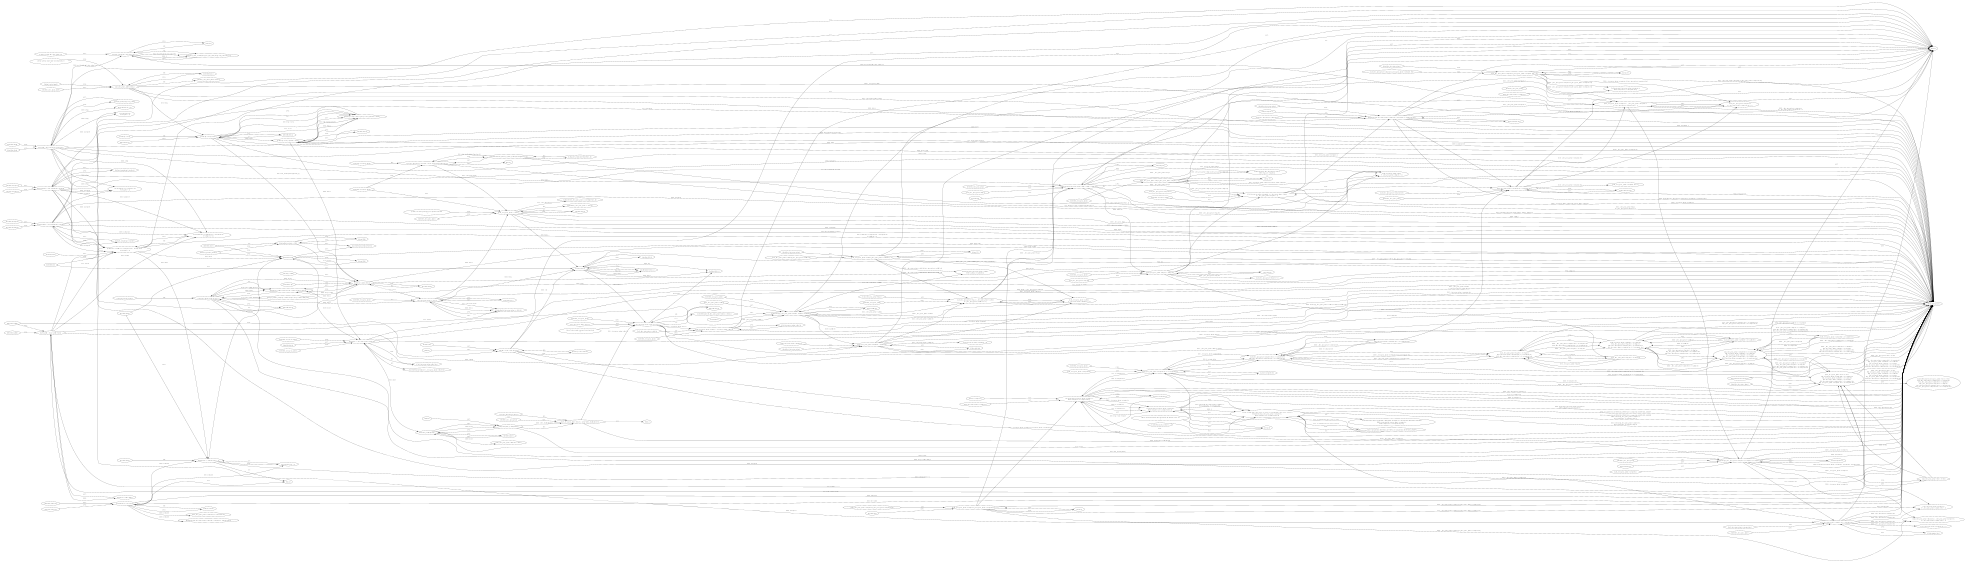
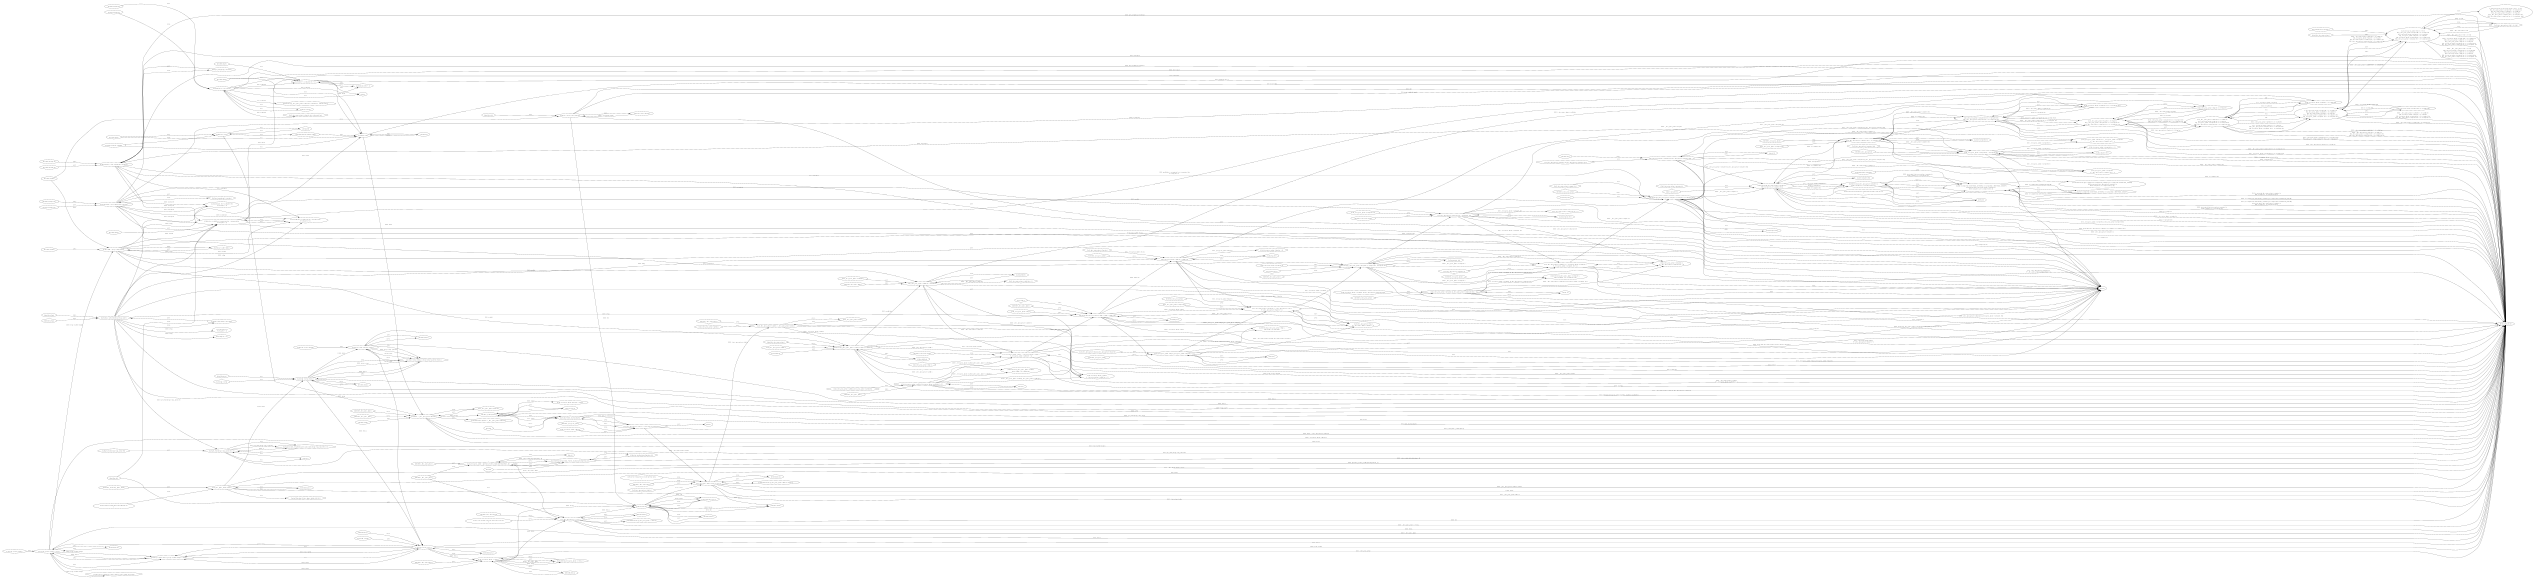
node "(Literal,if(_tmx_ptran_table==NULL))": label "(Literal,if(_tmx_ptran_table==NULL))" -> "(ControlStructure,if(_tmx_ptran_table==NULL))"
node "(Call,get_route_type())": removed
node "(Identifier,_tmx_ptran_table)": label "(Identifier,_tmx_ptran_table)" -> "(Identifier,_memcmp_ptran_table)"
node "(Call,vbranch.len + 4)": label "(Call,vbranch.len + 4)" -> "(Call,sftag.len + 4)"
edge "(Call,scseqmet = get_cseq(msg)->method)" -> "(Call,scseqmet.len tt+ sftag.len + 4)": removed, label "DDG: scseqmet"
node "(Call,parse_malloc(sizeof(pretran_t)))": label "(Call,parse_malloc(sizeof(pretran_t)))" -> "(Call,shm_malloc(sizeof(pretran_t)))"
edge "(Call,msg->cseq==NULL)" -> "(Call,msg->callid==NULL)": label "DDG: shm_malloc(sizeof(pretran_t))" -> "DDG: NULL"
node "(Call,memset(_tmx_proc_ptran, 0, sizeof(pretran_t)))": removed
node "(Identifier,if(_tmx_proc_ptran == NULL))": label "(Identifier,if(_tmx_proc_ptran == NULL))" -> "(ControlStructure,if(_tmx_proc_ptran == NULL))"
node "(MethodReturn,dsize = 256)": label "(MethodReturn,dsize = 256)" -> "(Call,dsize = 256)"
edge "(Call,dsize<256)" -> "(ControlStructure,if(dsize<256))": reversed
edge "(Call,_tmx_proc_ptran->ftag.len)" -> "(Call,_tmx_proc_ptran->ftag.len = sftag.len)": label "AST: " -> "DDG: _tmx_ptran_table==NULL"
edge "(Call,_tmx_proc_ptran->cseqnum.len != it->cseqnum.len)" -> "(Call,_tmx_proc_ptran->cseqnum.len = scseqnum.len)": reversed
node "(Call,msg->cseq->parsed)": added
edge "1000341" -> "(Call,vbr = msg->via1->branch)": now "1000341" -> "(ControlStructure,(pretran_t*)shm_malloc(sizeof(pretran_t)))"
edge "(Call,msg->via1->branch)" -> "(Call,vbr = msg->via1->branch)": label "AST: " -> "DDG: _tmx_ptran_table"
node "(Call,_tmx_proc_ptran->ftag.s[_tmx_proc_ptran->ftag.len])": added
edge "(Call,msg->callid->body.s==NULL)" -> "(Call,scallid = msg->callid->body)": added, label "DDG: msg->callid->body.s"
edge "(Call,_tmx_proc_ptran->dbuf.s = (char*)shm_malloc(dsize))" -> "(Call,(char*)shm_malloc(dsize))": added, label "CFG:"
node "(Call,malloc += svbranch.len + 1)": label "(Call,malloc += svbranch.len + 1)" -> "(Call,dsize += svbranch.len + 1)"
edge "(Call,_tmx_proc_ptran->cseqmet.len = scseqmet.len)" -> "(Call,_tmx_proc_ptran->cseqmet.len != it->cseqmet.len)": reversed
